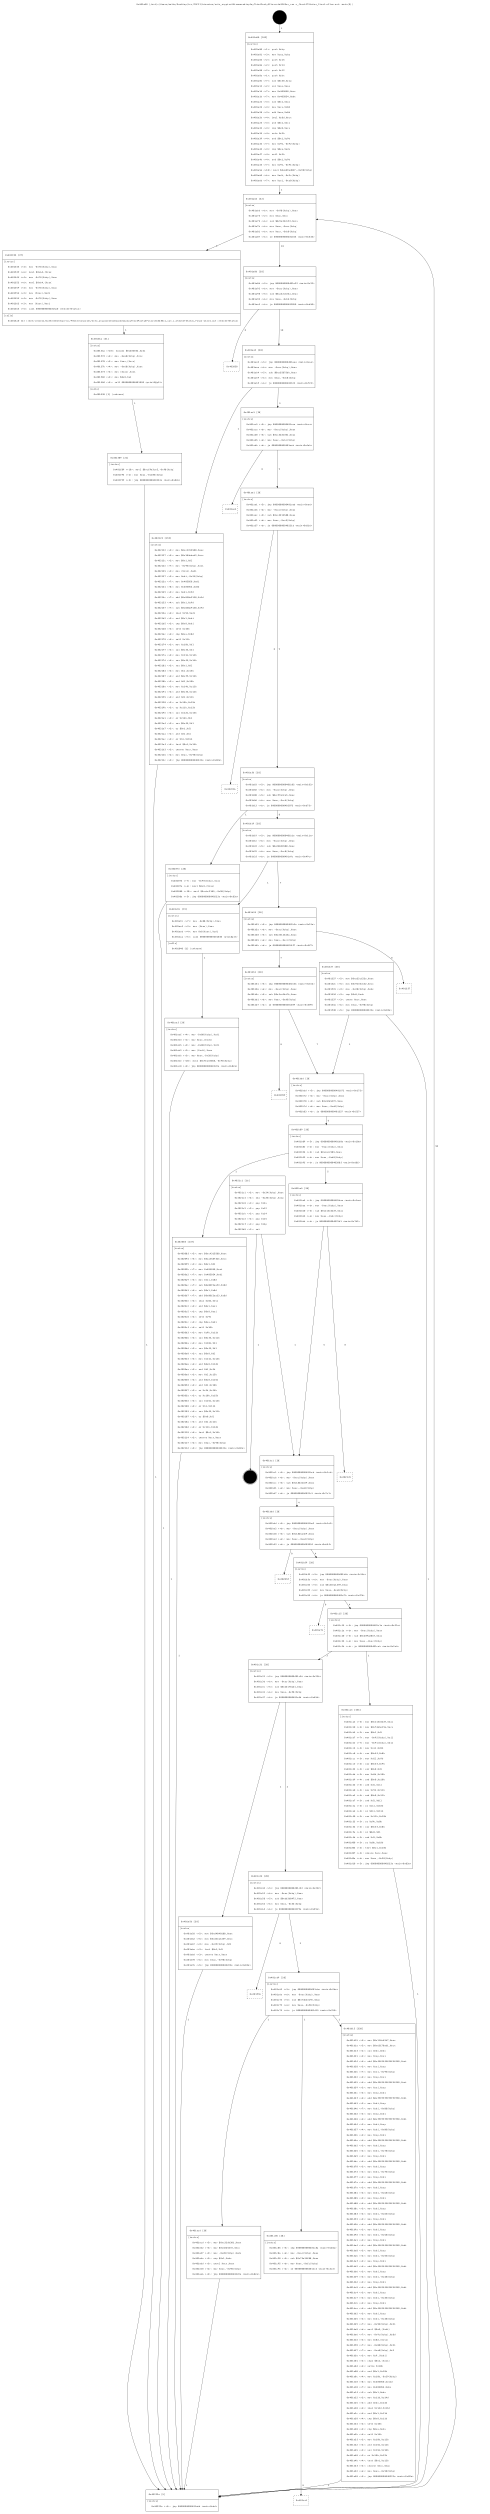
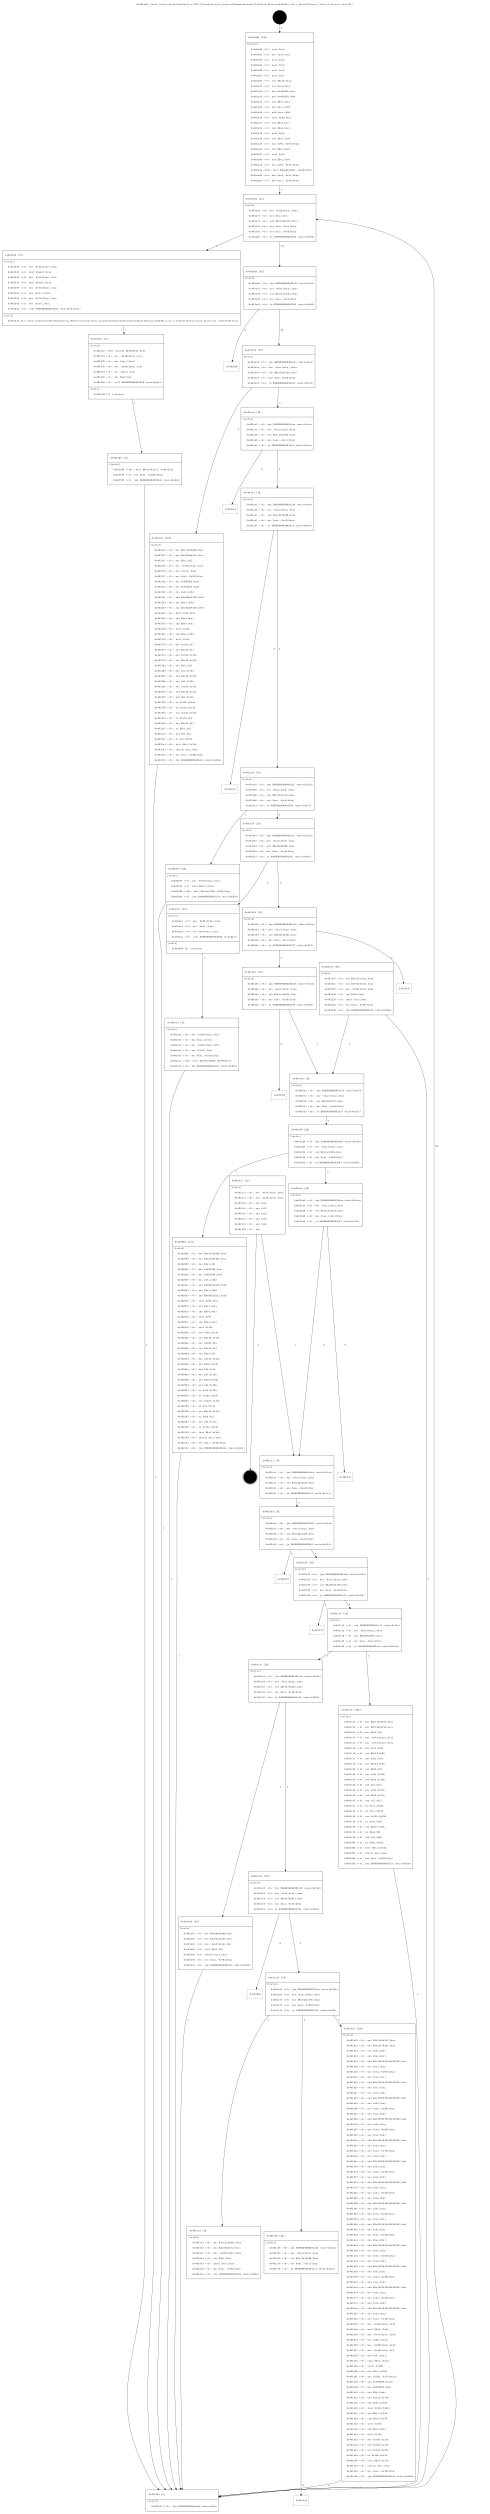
edge "0x401ecd [30]" -> "0x40222e [5]": removed, label "1"
